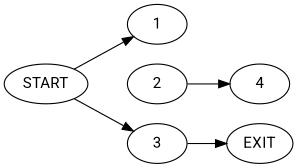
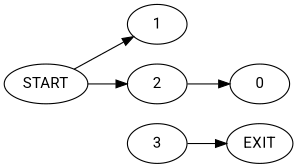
node "4": label "4" -> "0"
edge "START" -> "3": now "START" -> "2"
